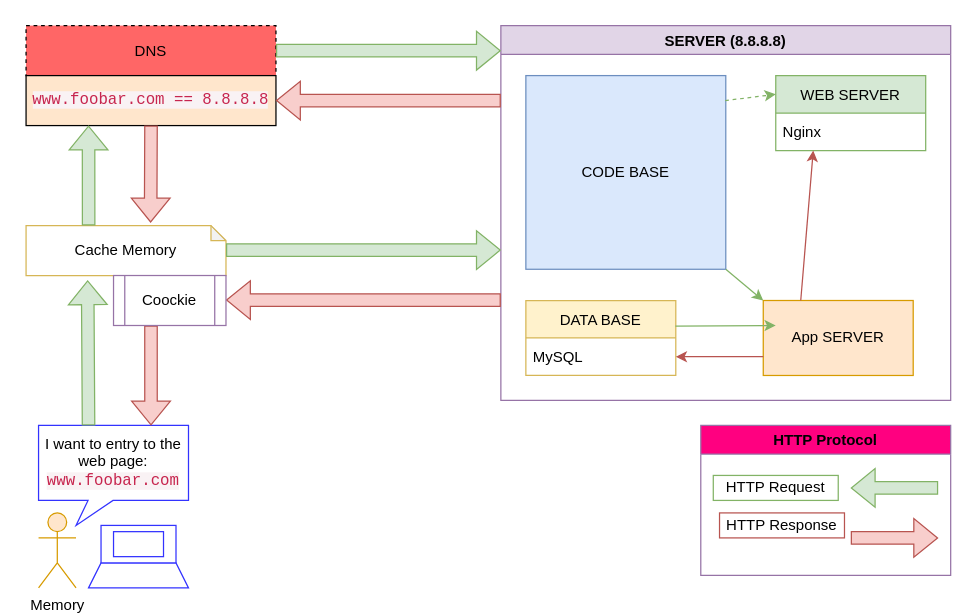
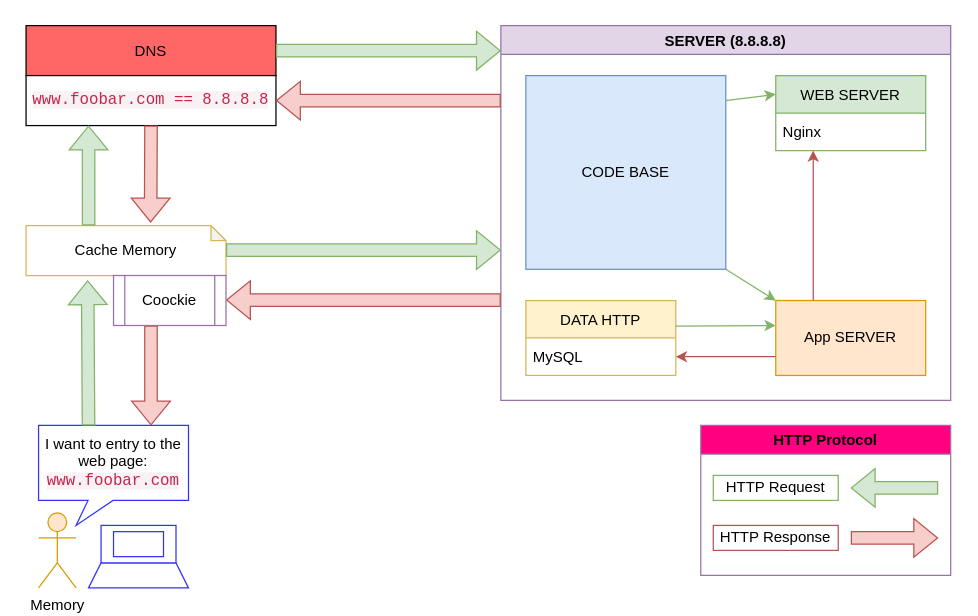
node "DNS": style dashed -> solid
edge "CODE BASE" -> "WEB SERVER": style dashed -> solid
node "www.foobar.com == 8.8.8.8": fillcolor #ffe6cc -> #ffffff
node "DATA BASE": label "DATA BASE" -> "DATA HTTP"
node "App SERVER": moved (838, 338) -> (851, 338)
node "HTTP Response": moved (782, 526) -> (776, 538)
